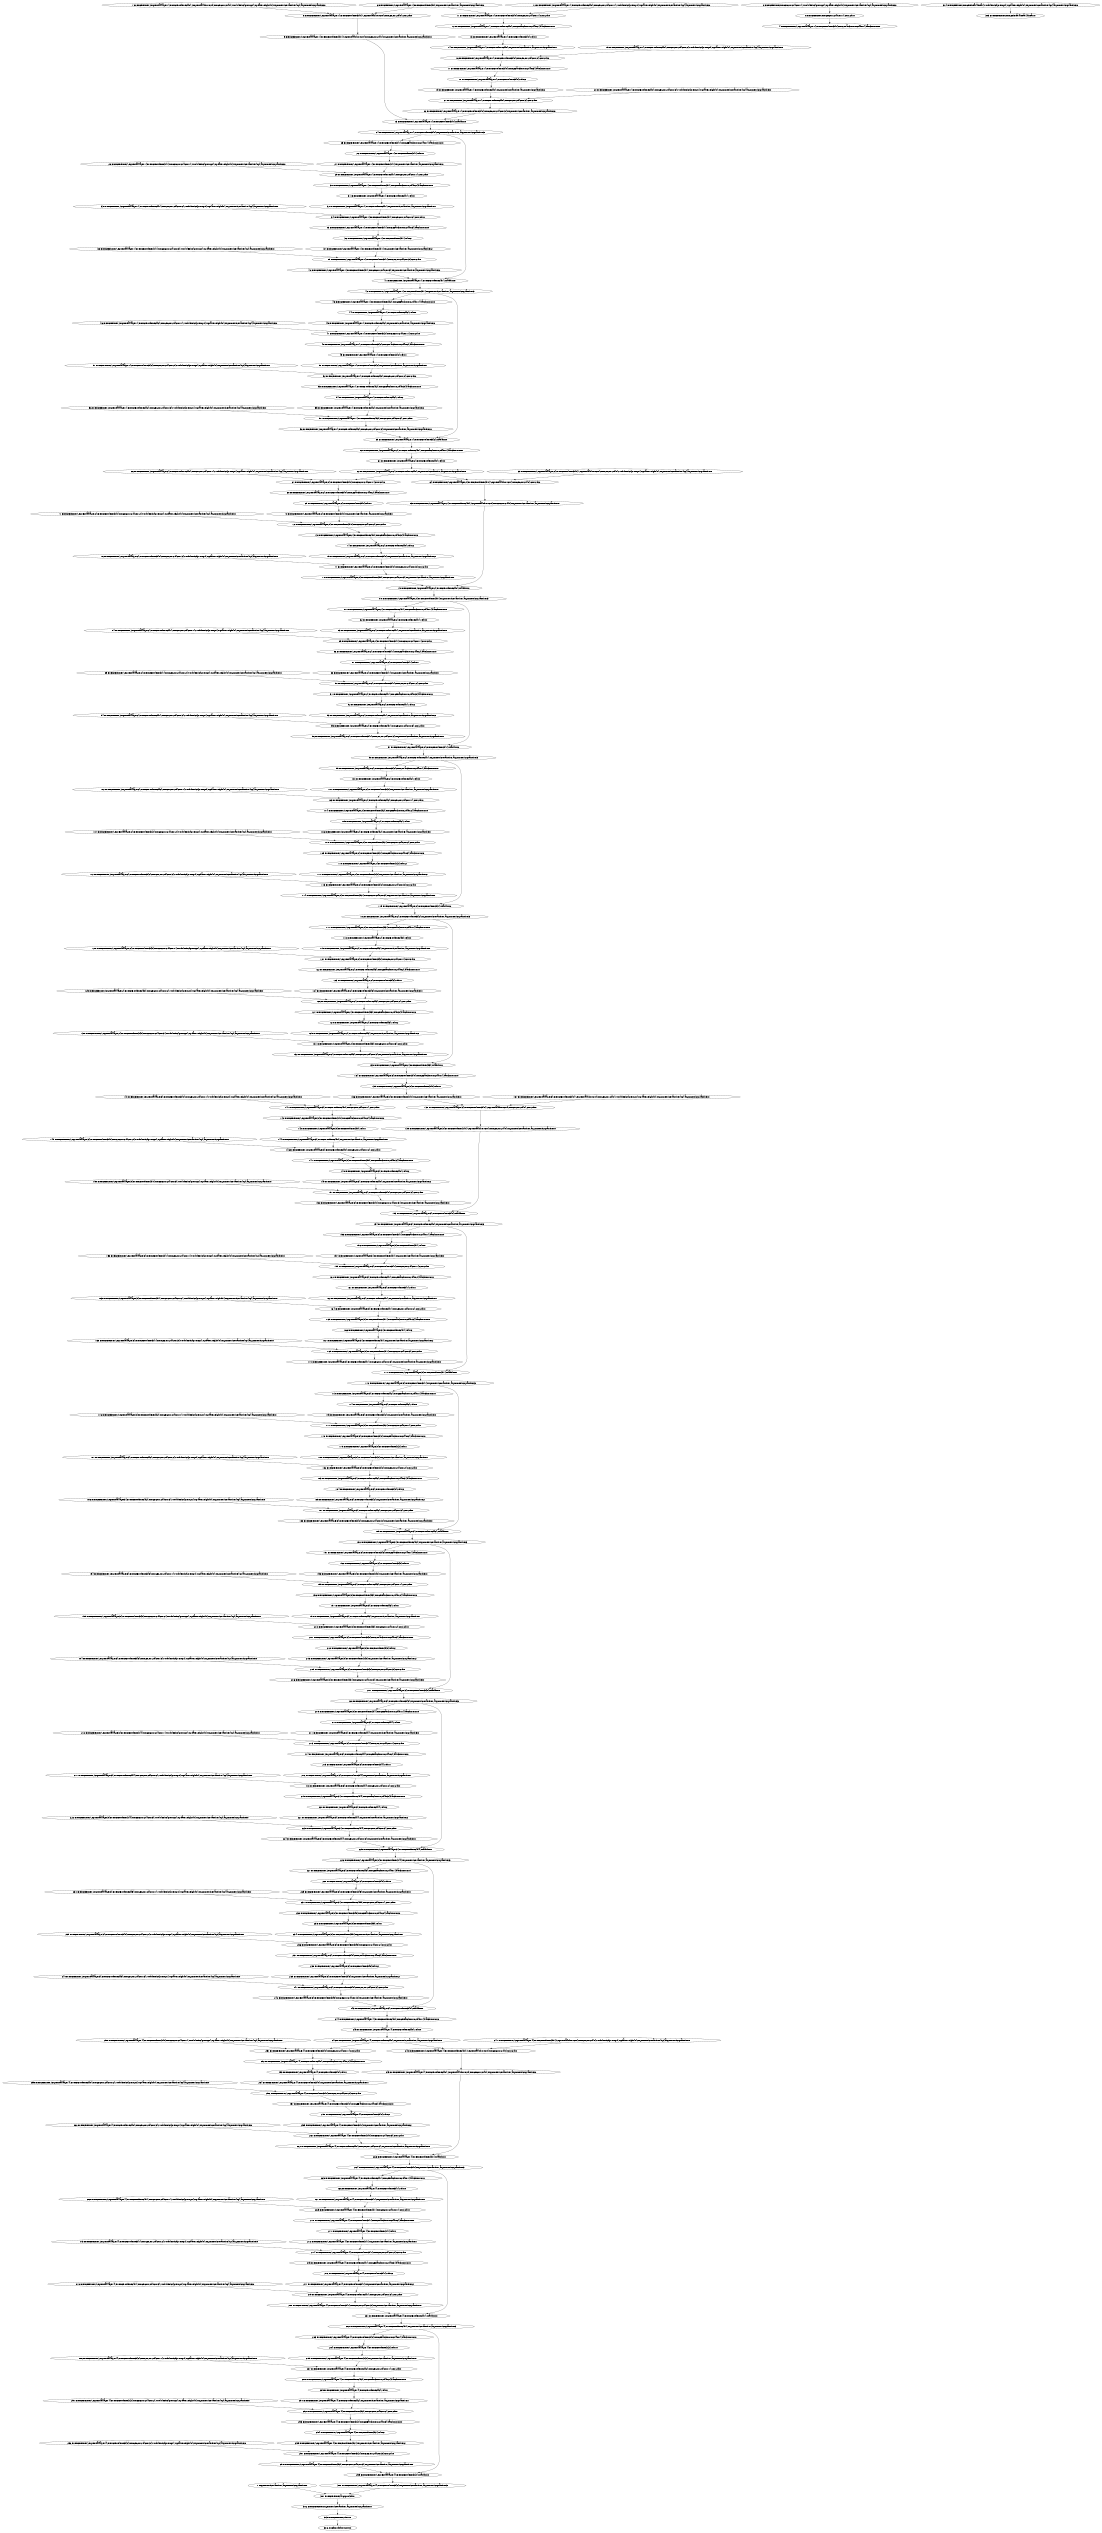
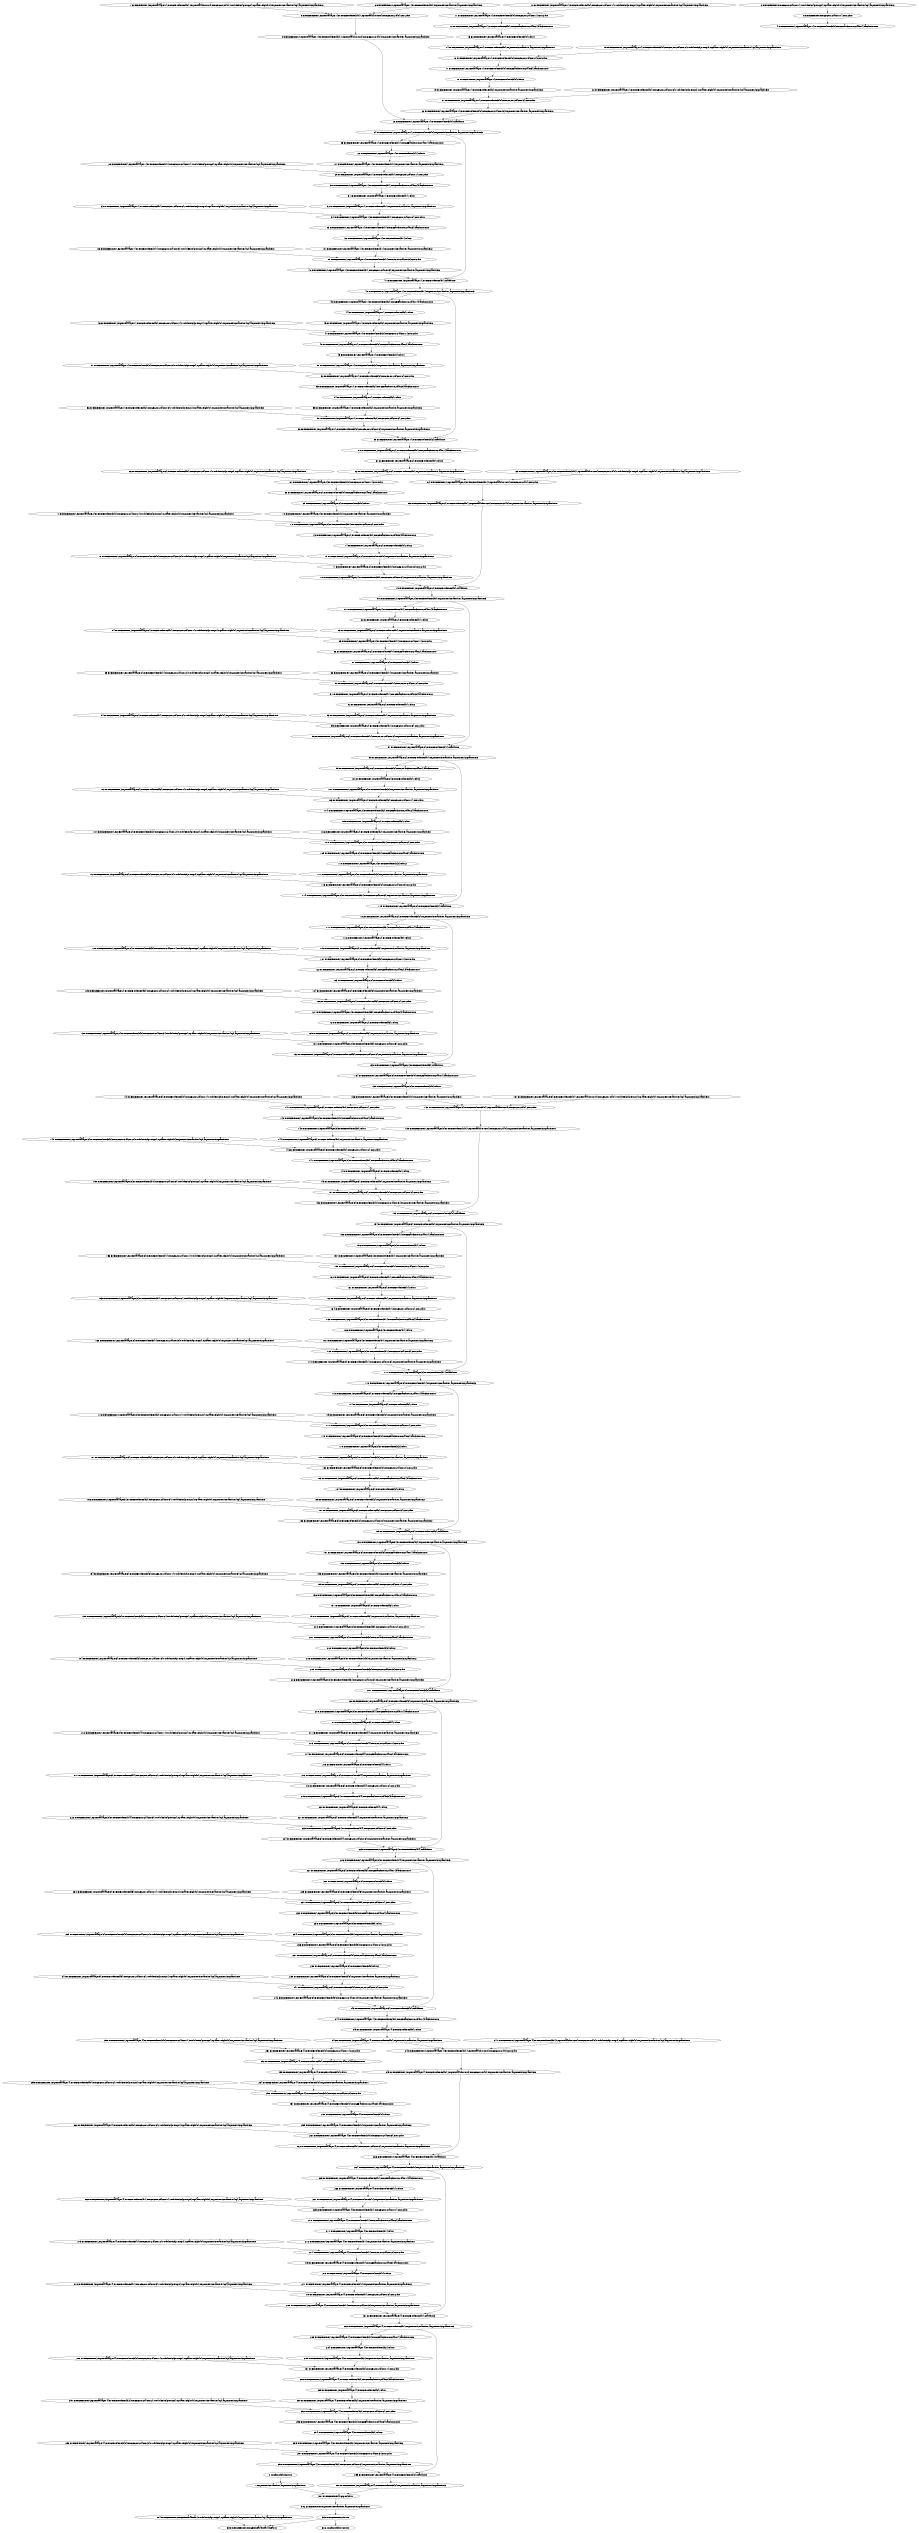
node "0 /nncf_model_input_0": added
edge "303 PreActResNet/view_0" -> "305 PreActResNet/NNCFLinear[linear]/linear_0": added
